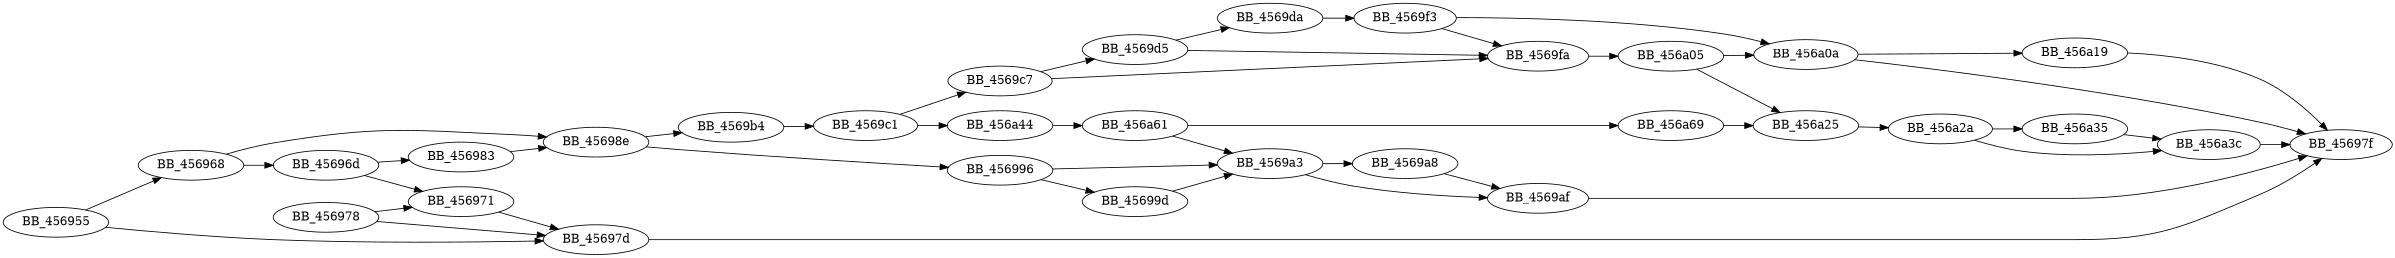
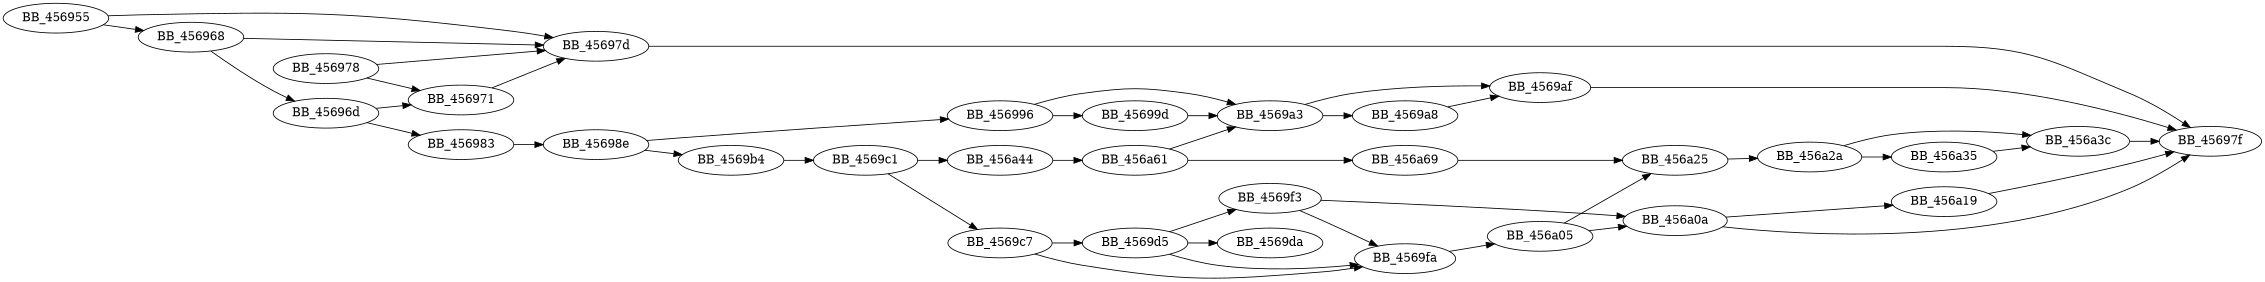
edge "BB_4569da" -> "BB_4569f3": now "BB_4569d5" -> "BB_4569f3"
edge "BB_456968" -> "BB_45698e": now "BB_456968" -> "BB_45697d"
